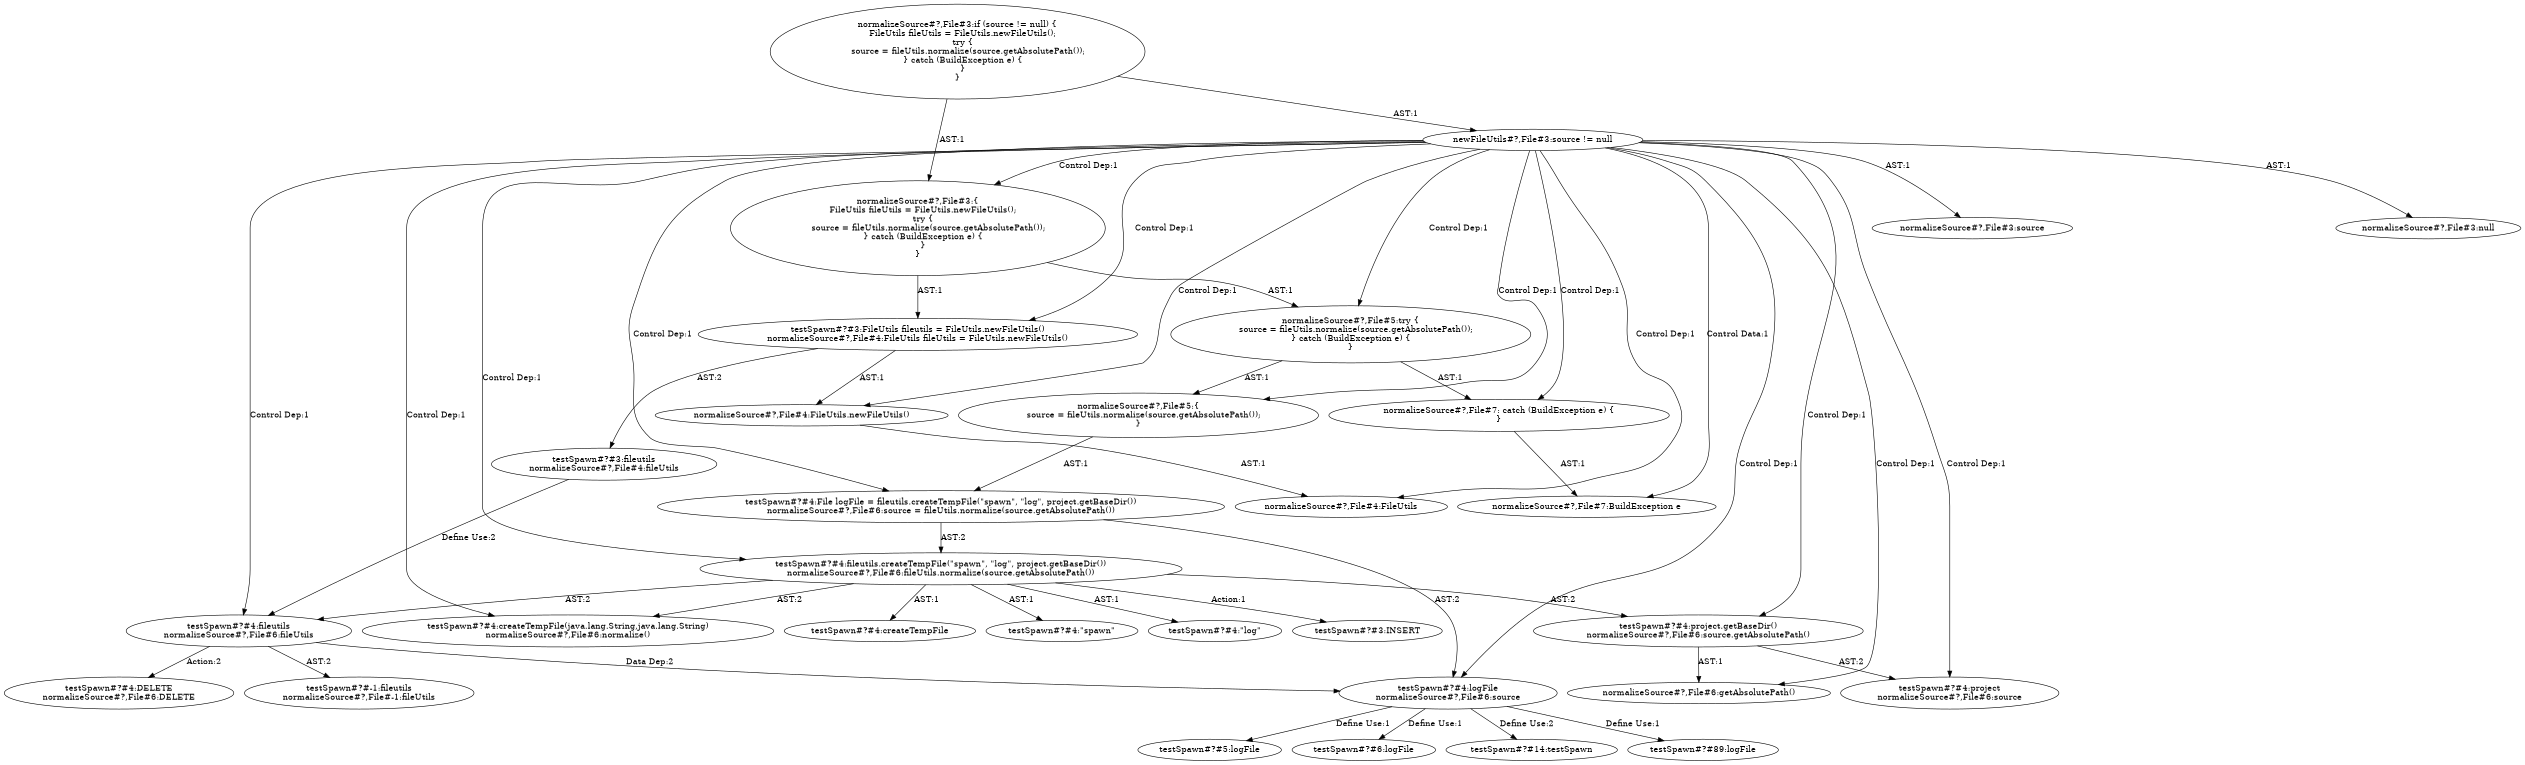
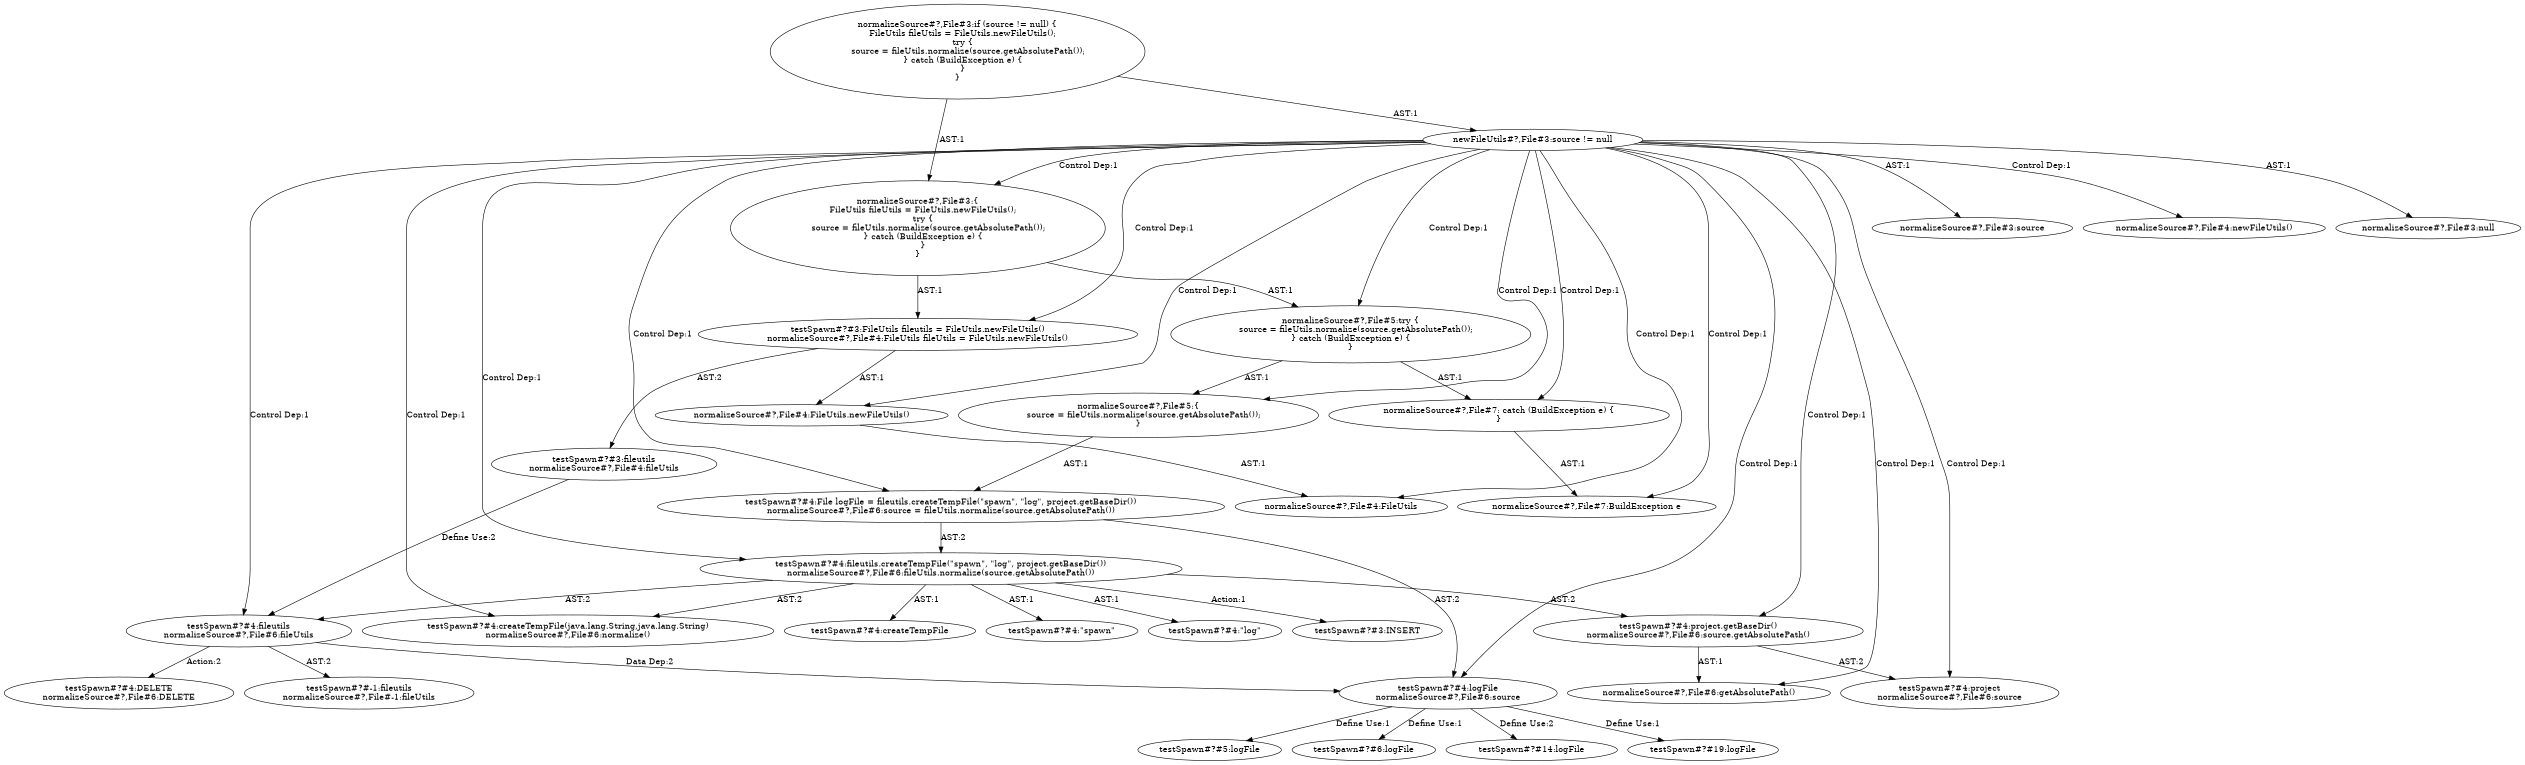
node "normalizeSource#?,File#4:newFileUtils()": added
edge "newFileUtils#?,File#3:source != null" -> "normalizeSource#?,File#7:BuildException e": label "Control Data:1" -> "Control Dep:1"
node "testSpawn#?#14:testSpawn": label "testSpawn#?#14:testSpawn" -> "testSpawn#?#14:logFile"
node "testSpawn#?#89:logFile": label "testSpawn#?#89:logFile" -> "testSpawn#?#19:logFile"
